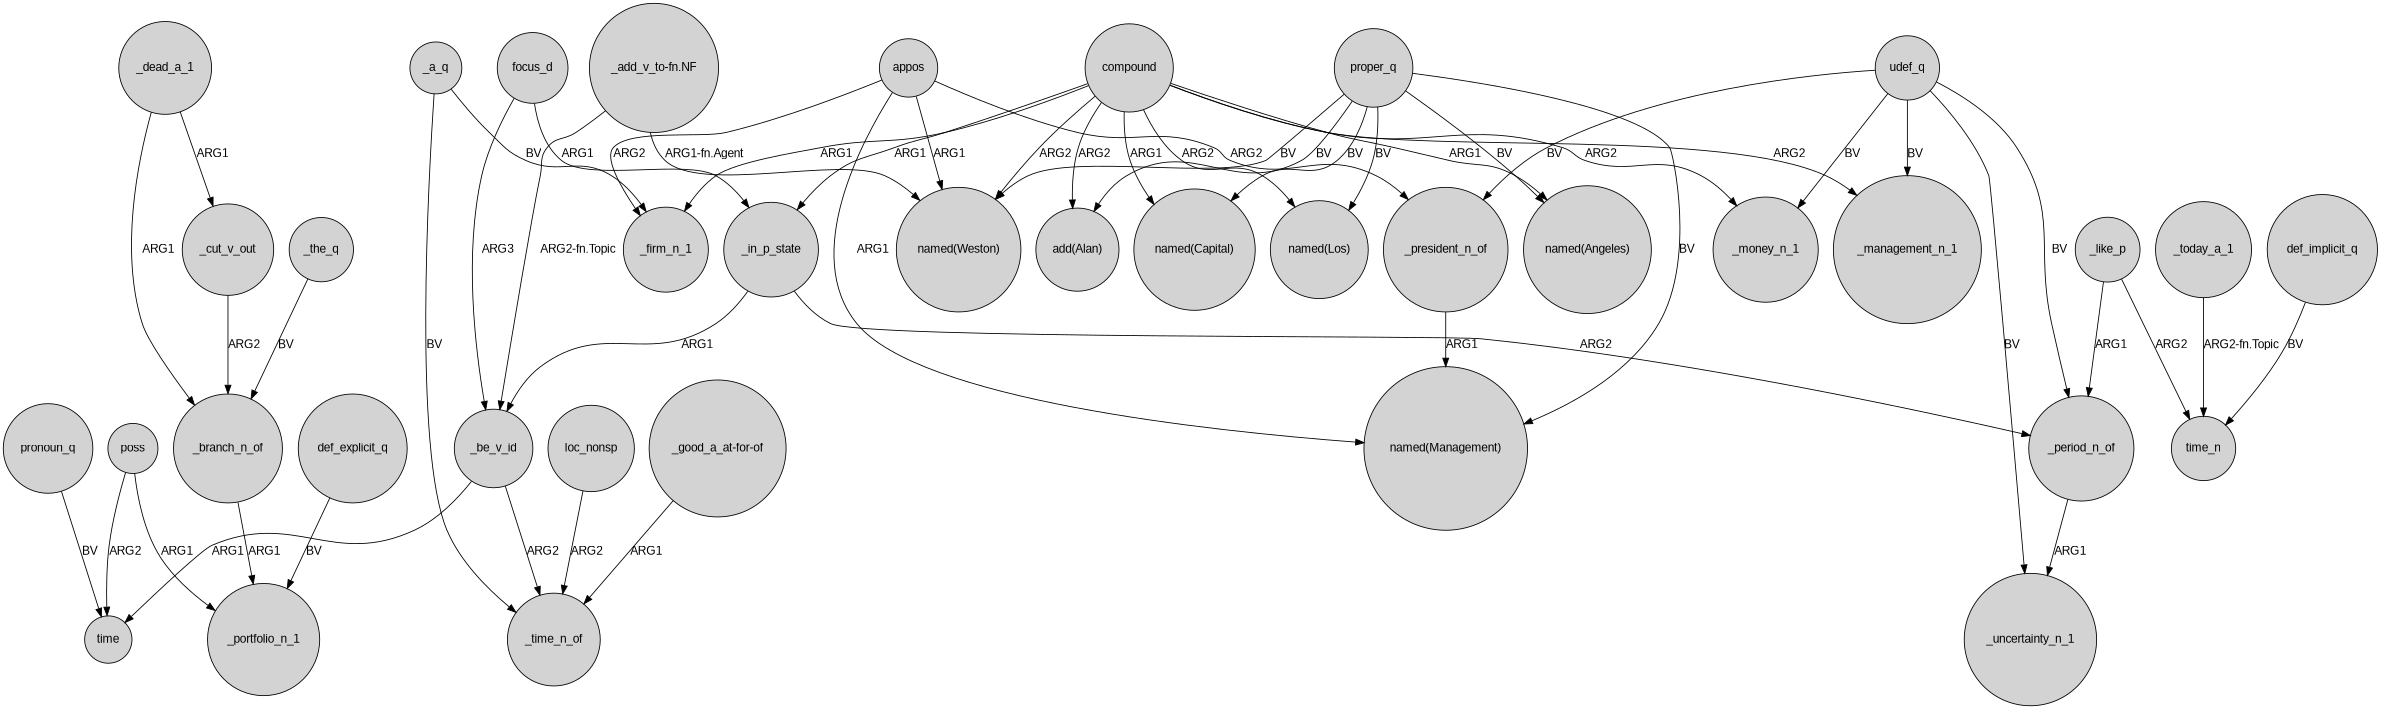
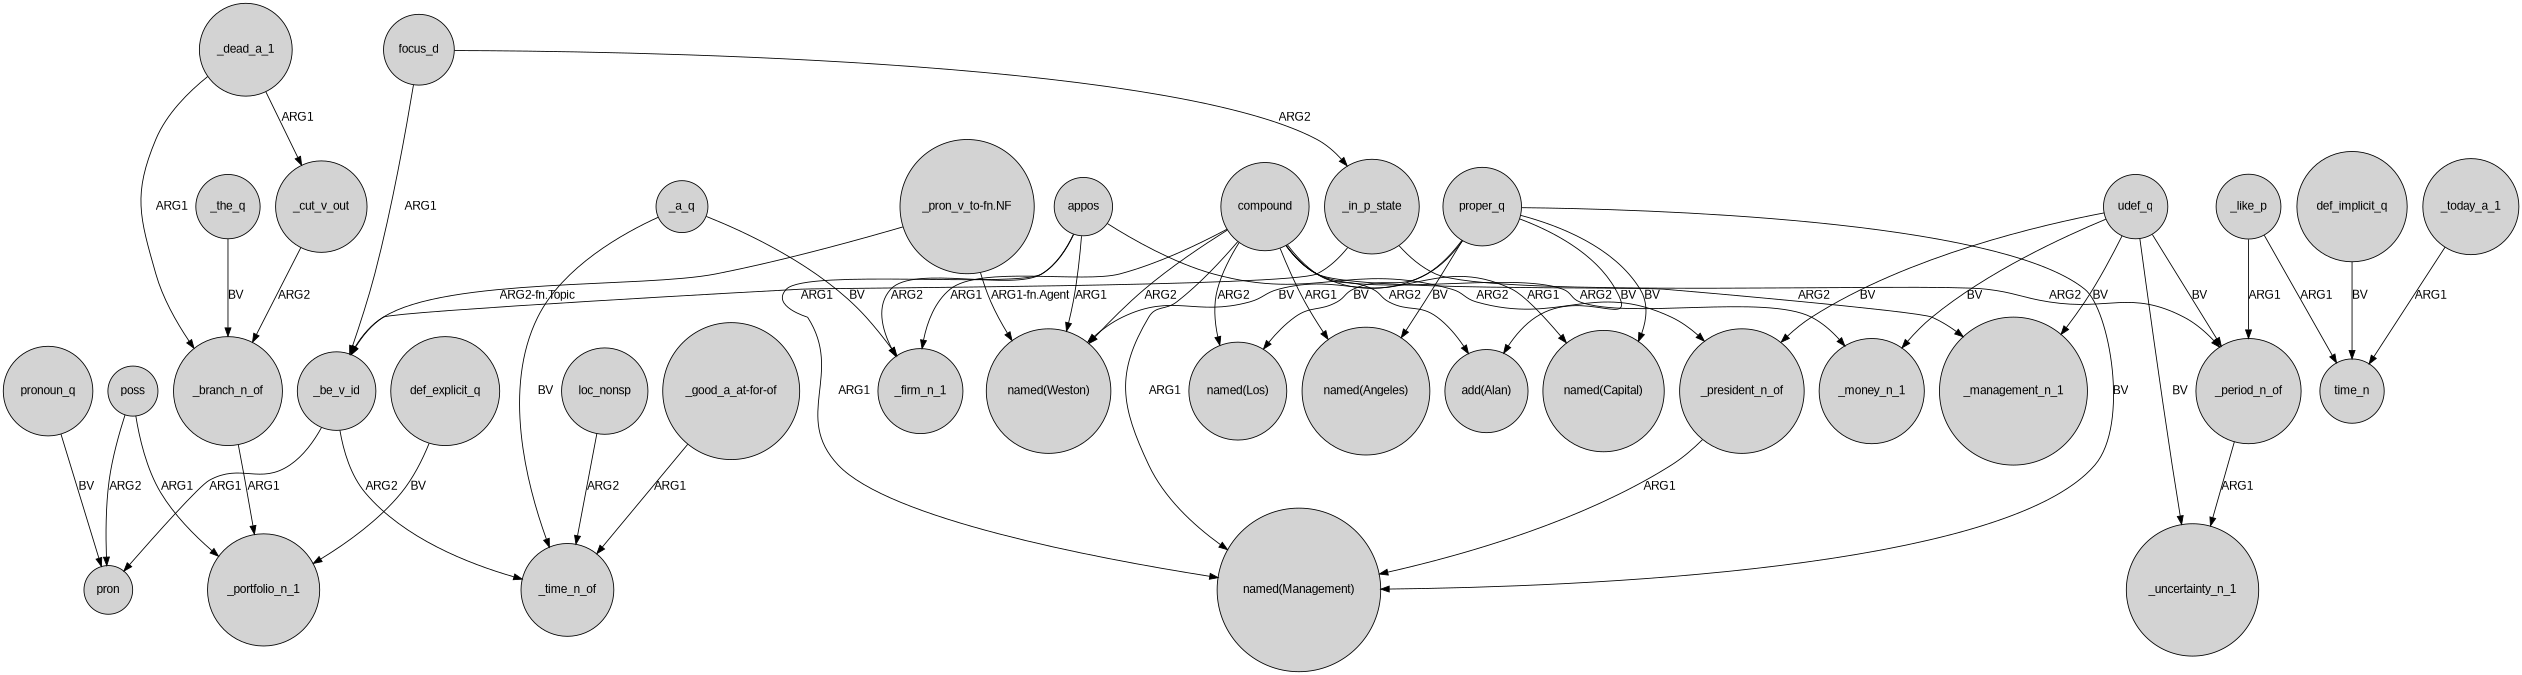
node "_add_v_to-fn.NF": label "_add_v_to-fn.NF" -> "_pron_v_to-fn.NF"
edge "compound" -> "_in_p_state": now "compound" -> "named(Management)"
edge "focus_d" -> "_in_p_state": label "ARG1" -> "ARG2"
edge "focus_d" -> "_be_v_id": label "ARG3" -> "ARG1"
edge "_like_p" -> "time_n": label "ARG2" -> "ARG1"
edge "_today_a_1" -> "time_n": label "ARG2-fn.Topic" -> "ARG1"
node "time": label "time" -> "pron"
